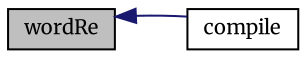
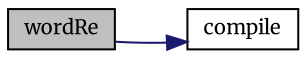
edge "compile" -> "wordRe": reversed
